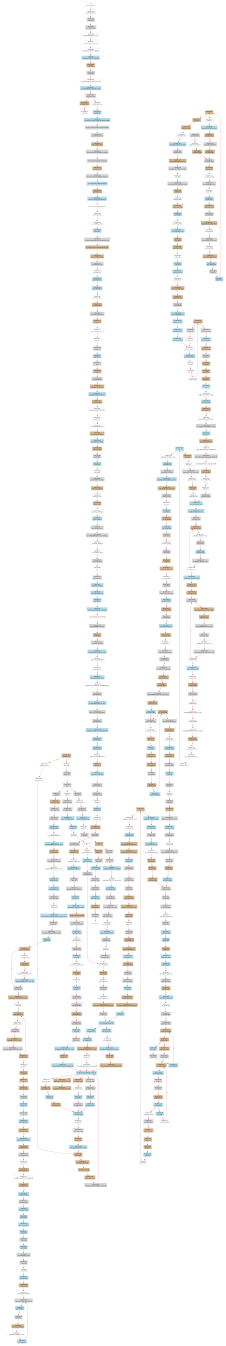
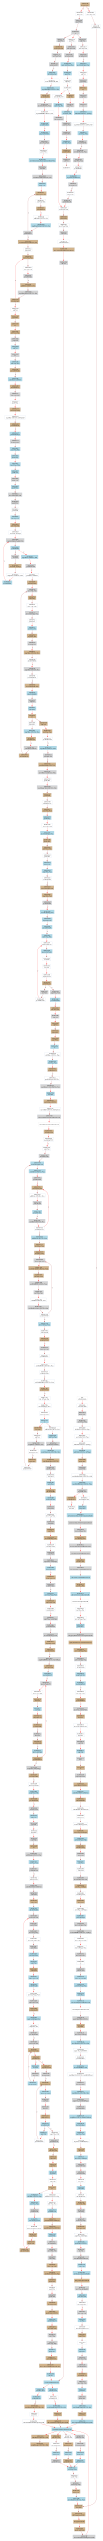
node "0x00466fe8 cmpl $0x17<UINT8>, %edi": added
